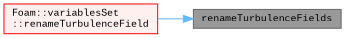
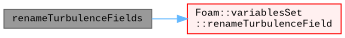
edge "Foam::variablesSet ::renameTurbulenceField" -> "renameTurbulenceFields": reversed
